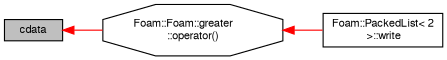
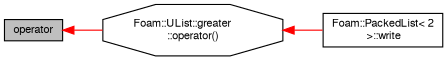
node "cdata": label "cdata" -> "operator"
node "Foam::Foam::greater ::operator()": label "Foam::Foam::greater ::operator()" -> "Foam::UList::greater ::operator()"
